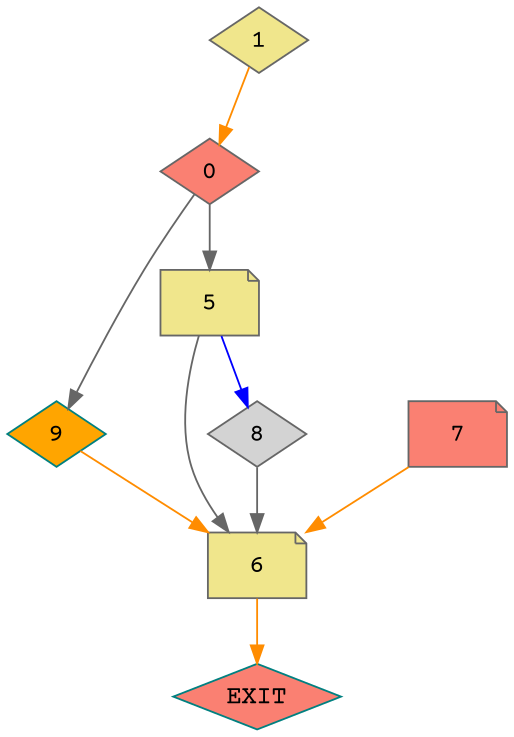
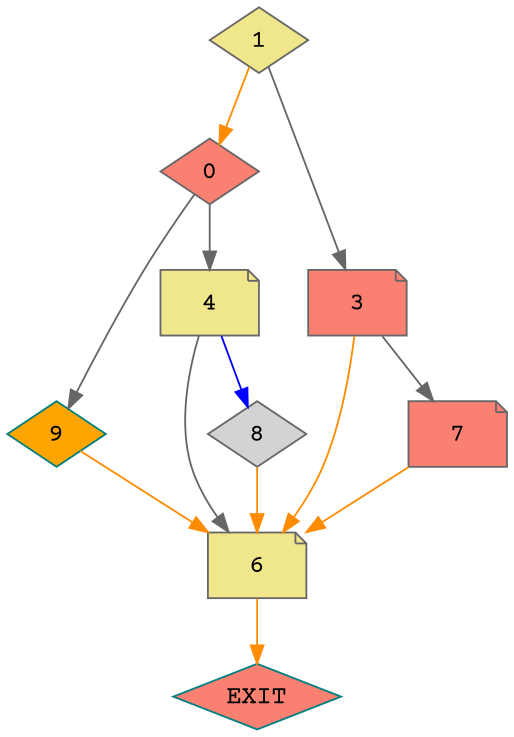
node "5": label "5" -> "4"
node "3": added
edge "8" -> "6": color gray40 -> darkorange
